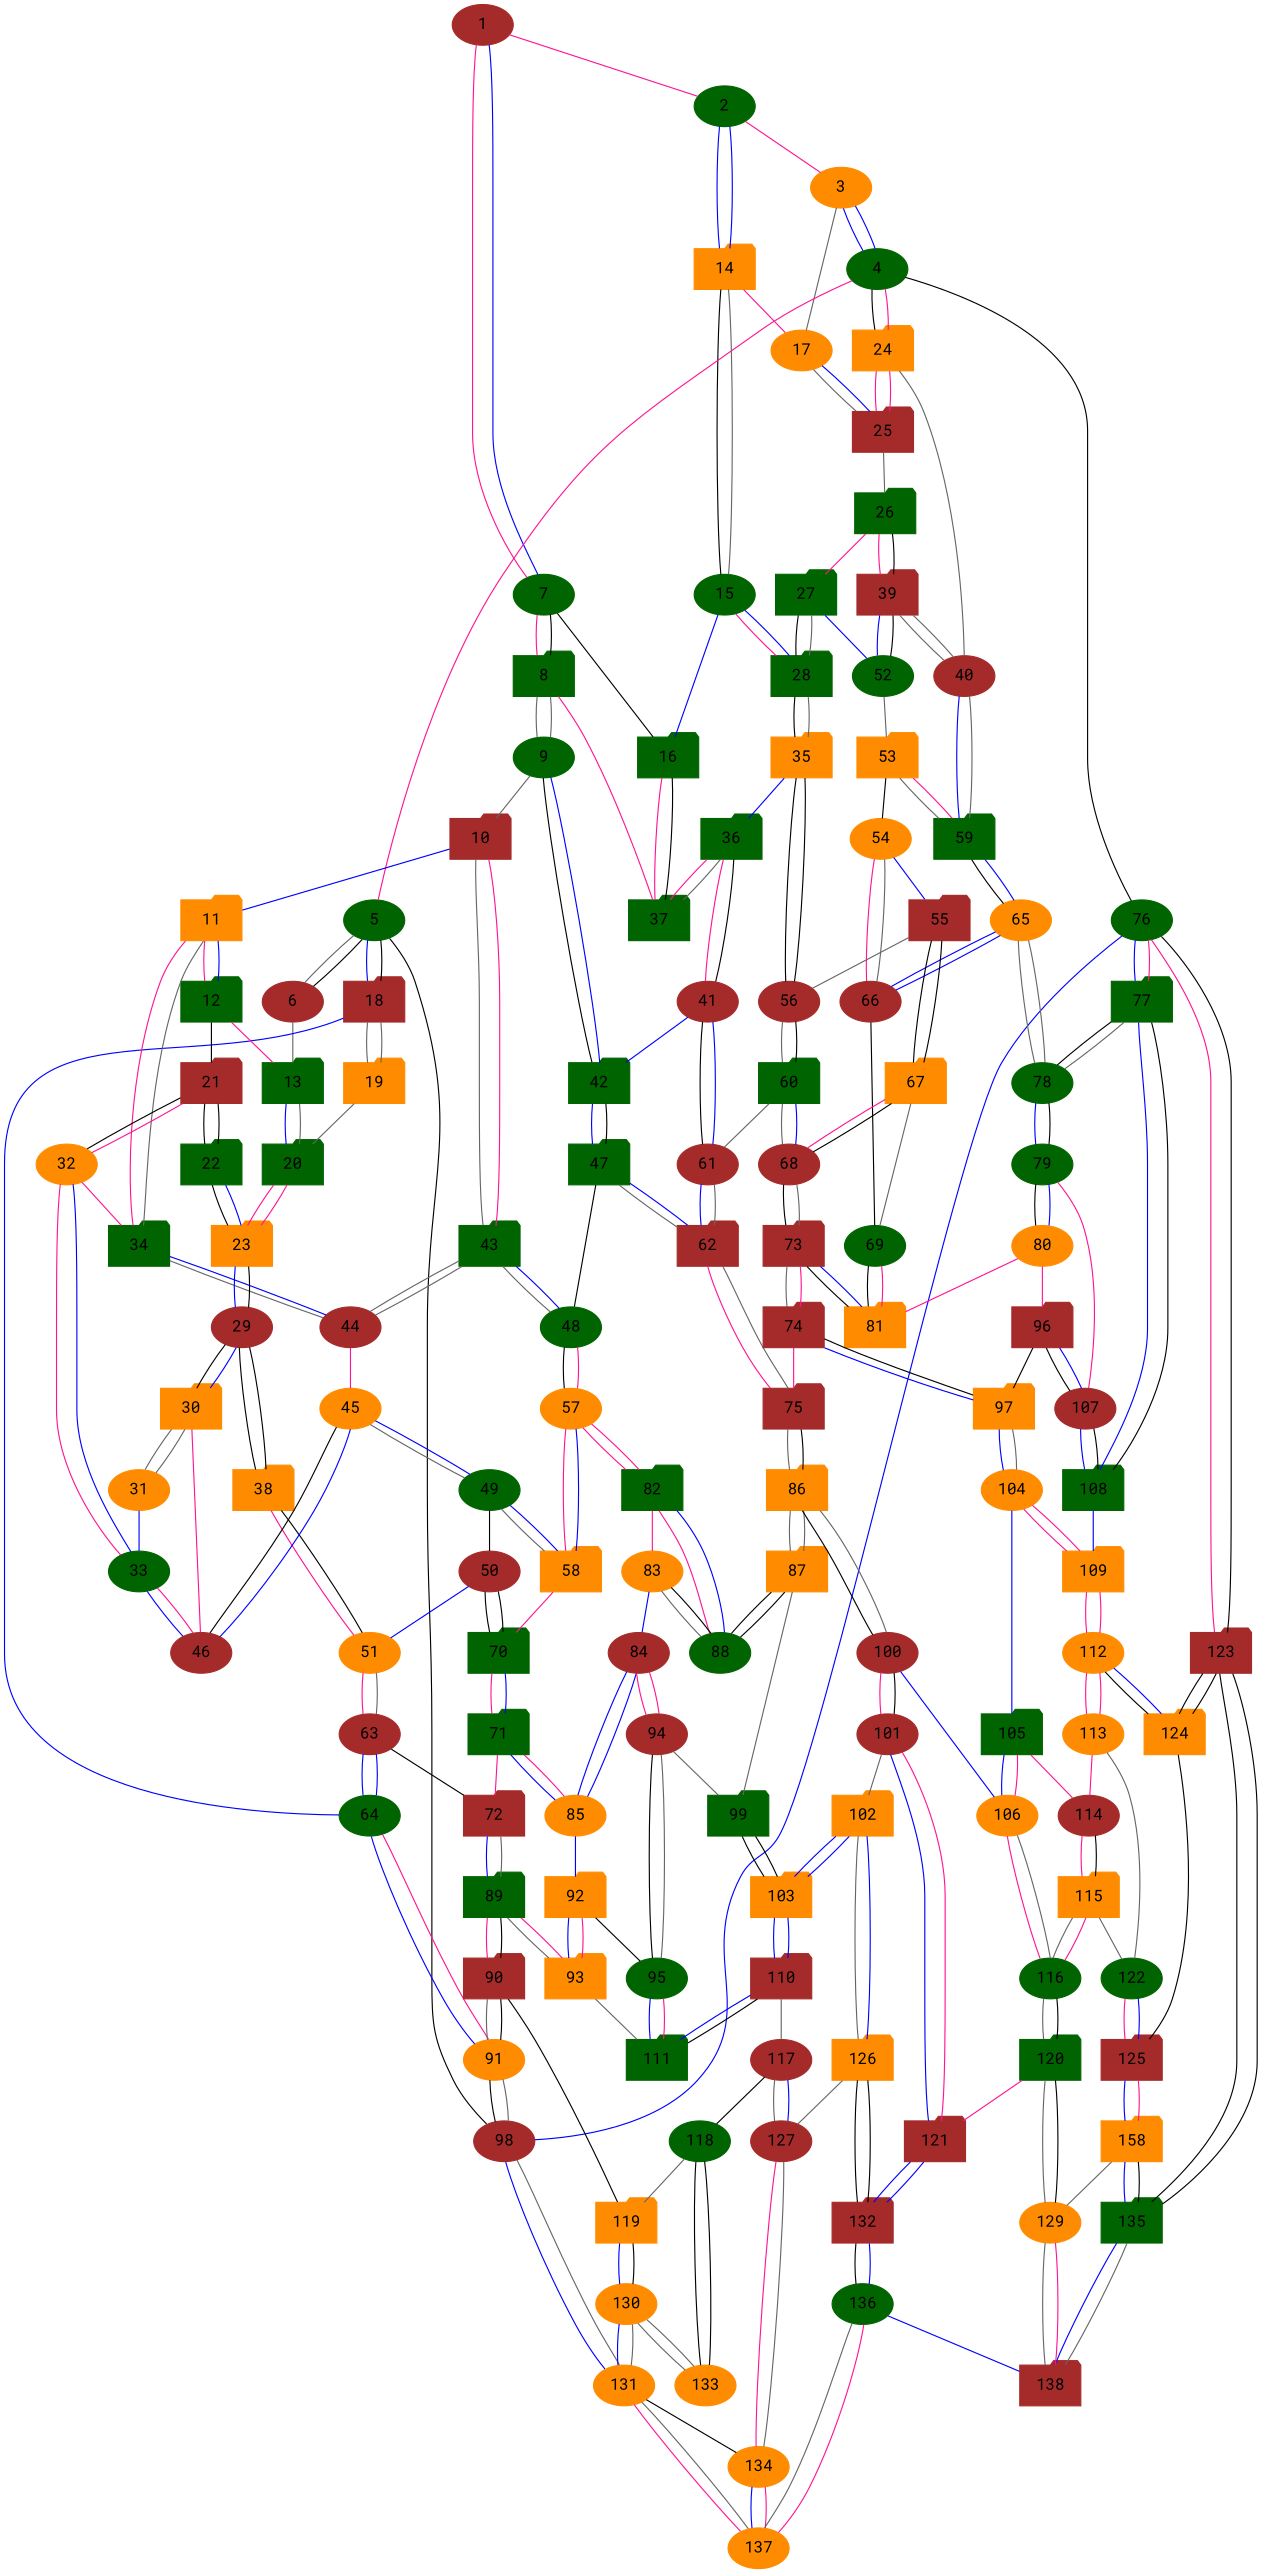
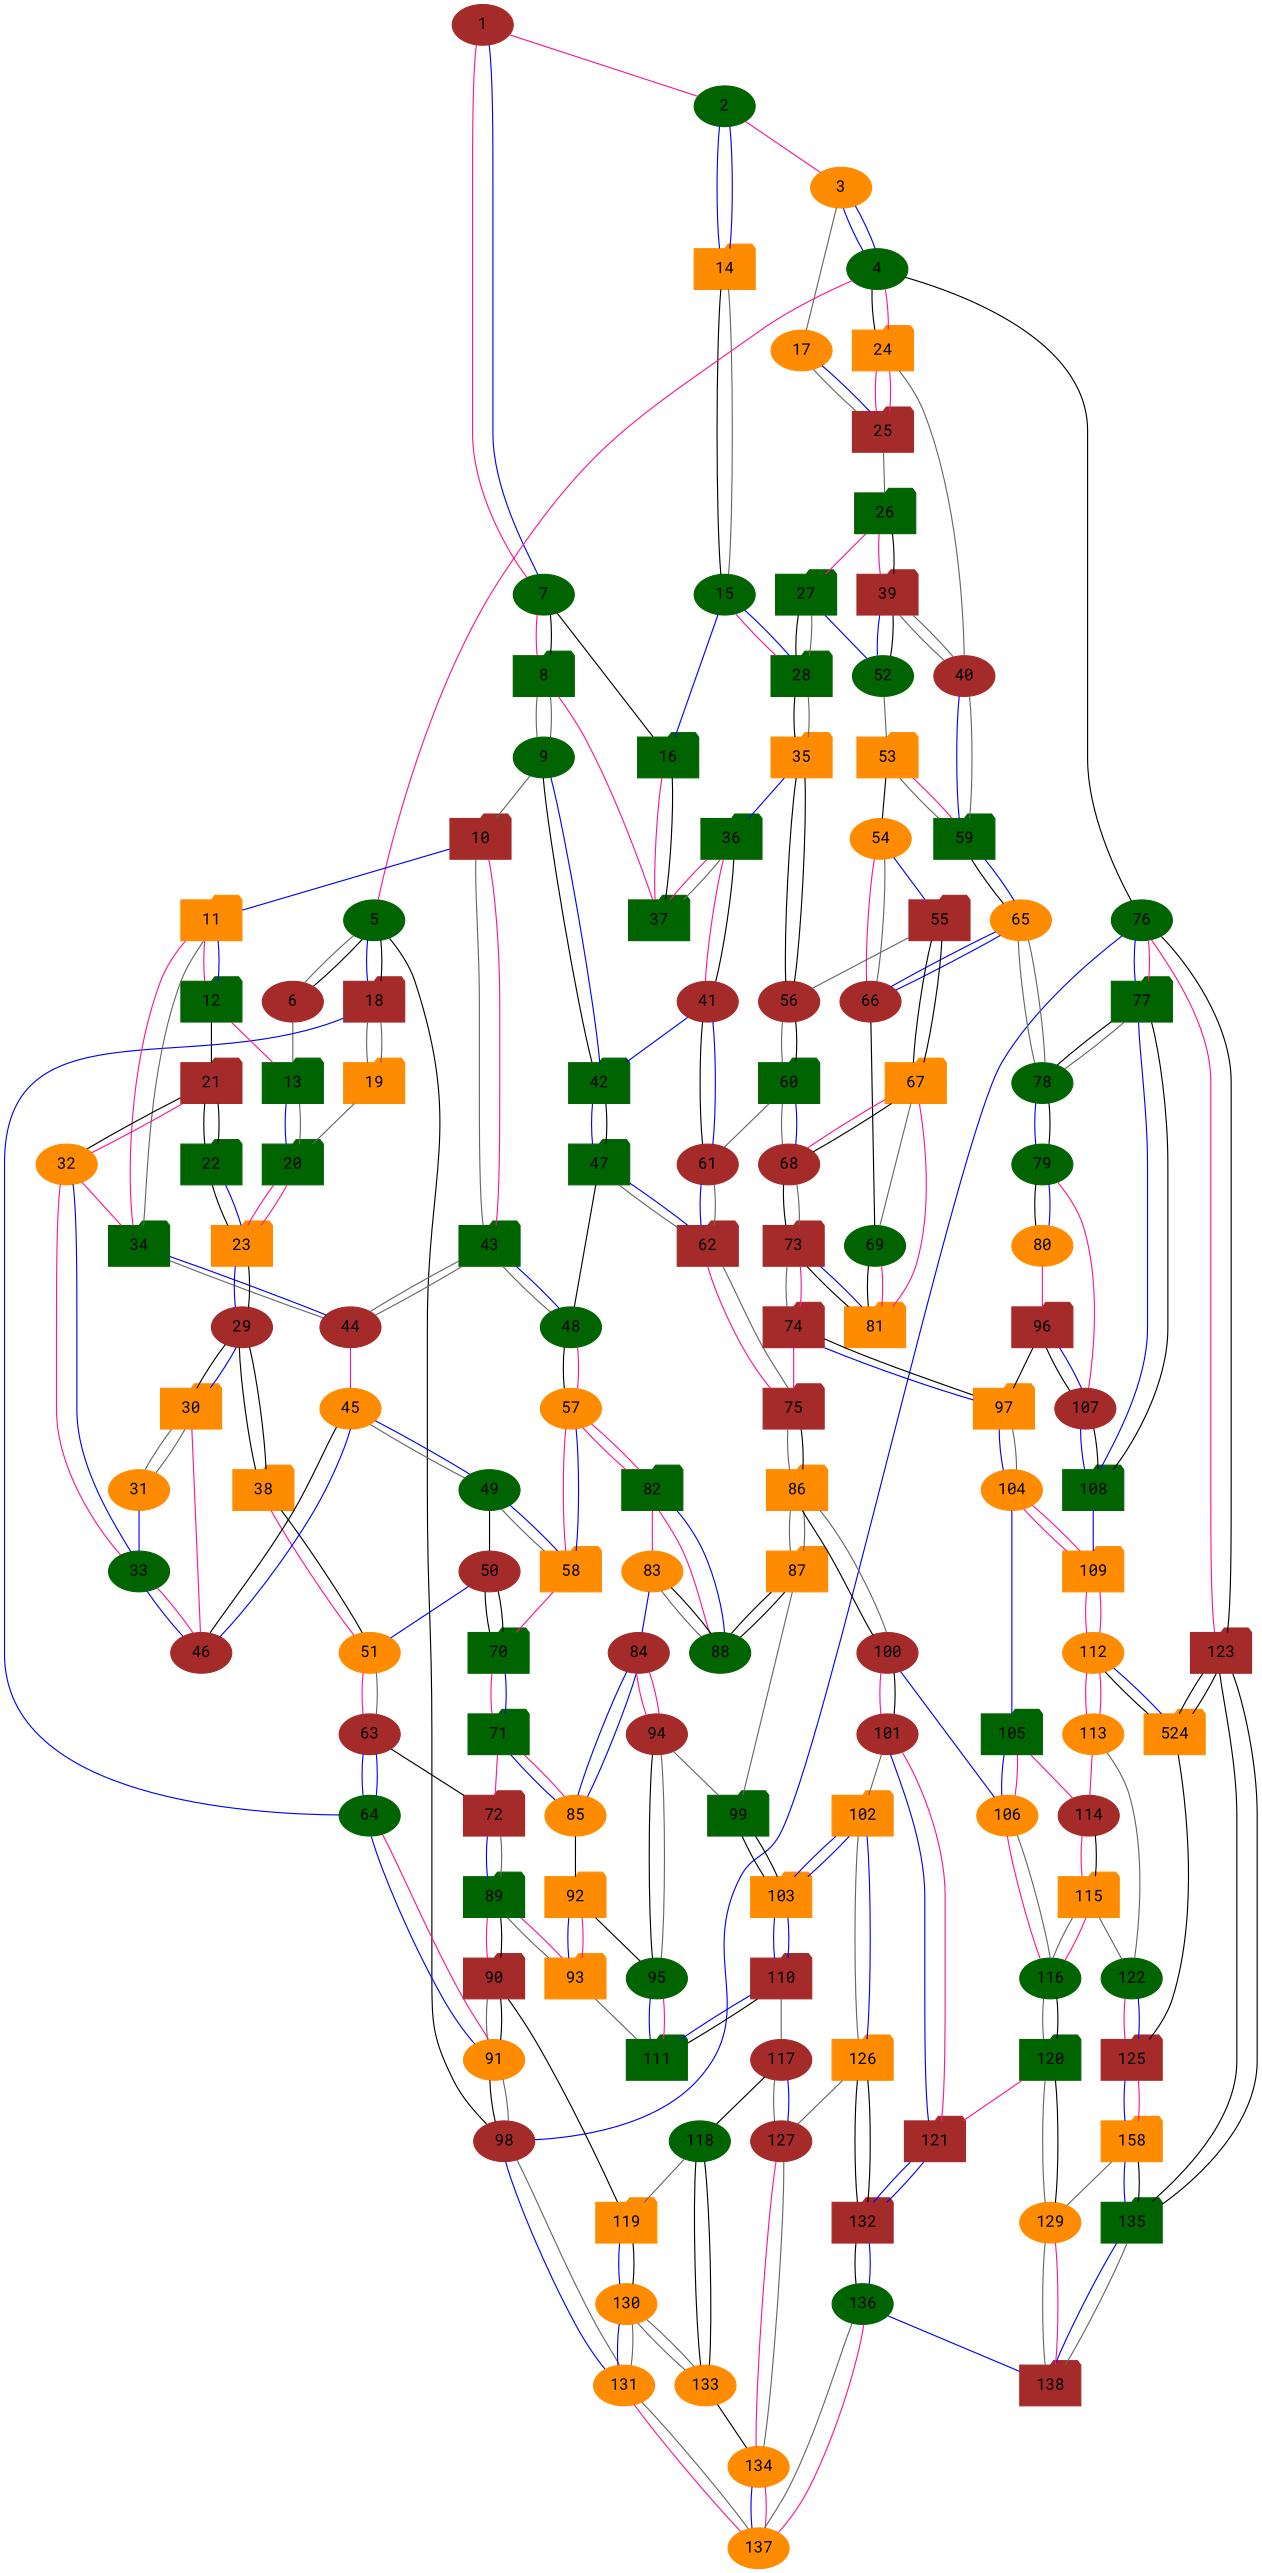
edge "14" -- "17": removed
edge "80" -- "81": now "67" -- "81"
node "124": label "124" -> "524"
edge "85" -- "92": color blue -> black
edge "131" -- "134": now "133" -- "134"
